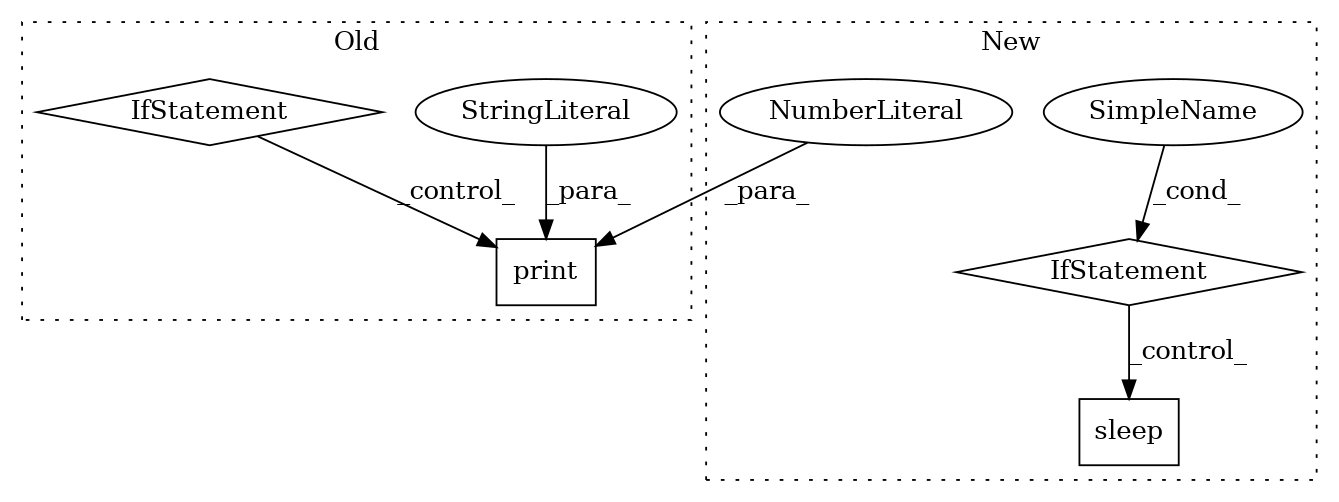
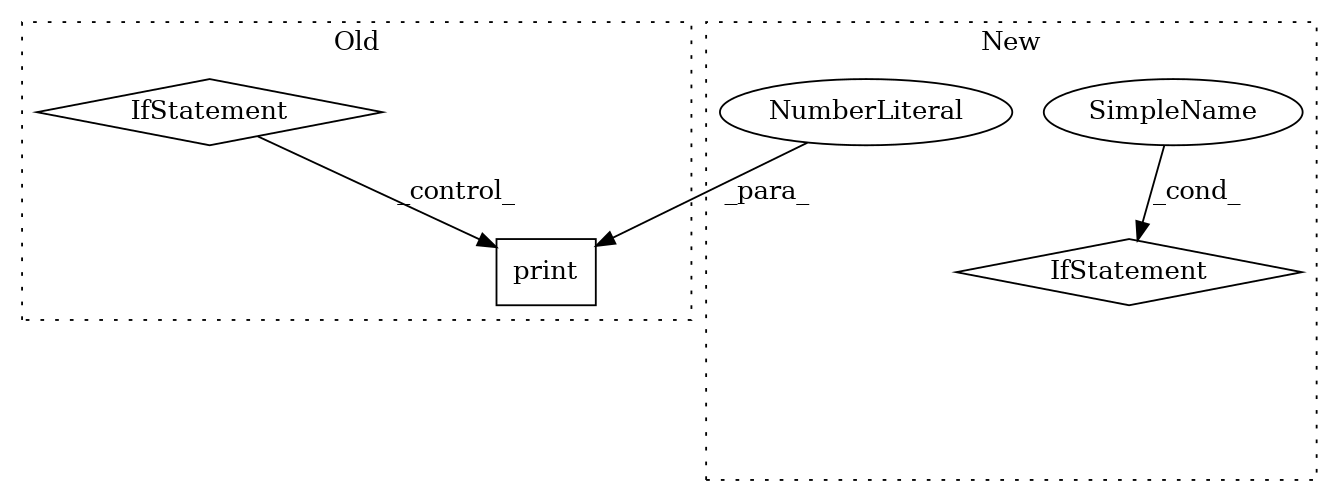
node "StringLiteral": removed
node "sleep": removed
